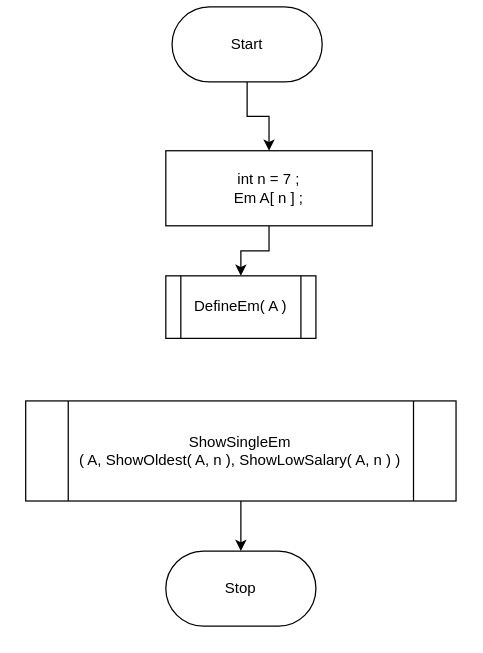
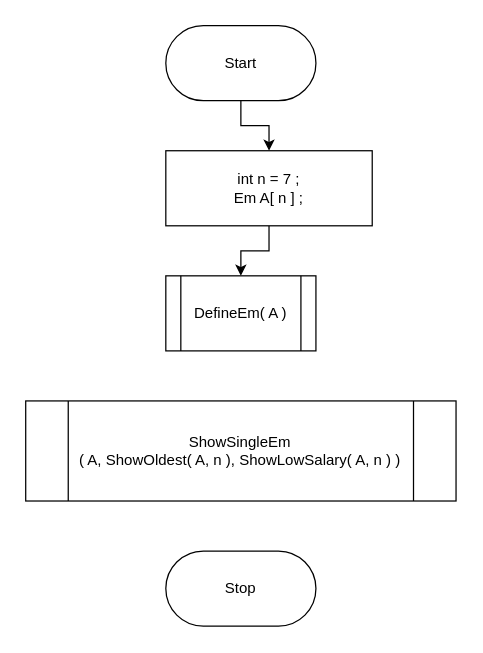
node "Start": moved (247, 44) -> (241, 63)
node "DefineEm( A )": size 150x63 -> 150x75
edge "ShowSingleEm ( A, ShowOldest( A, n ), ShowLowSalary( A, n ) )" -> "Stop": removed
